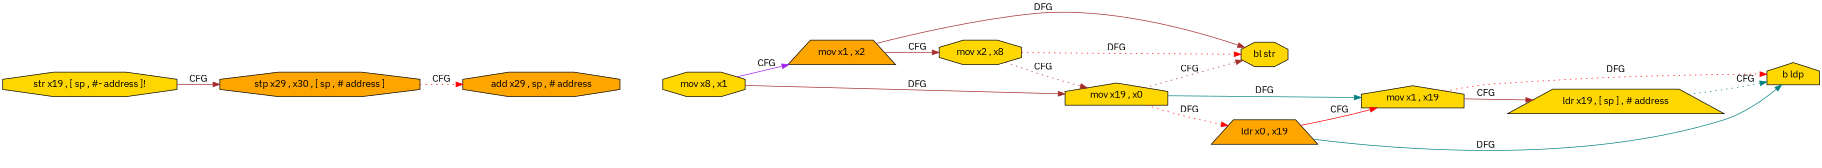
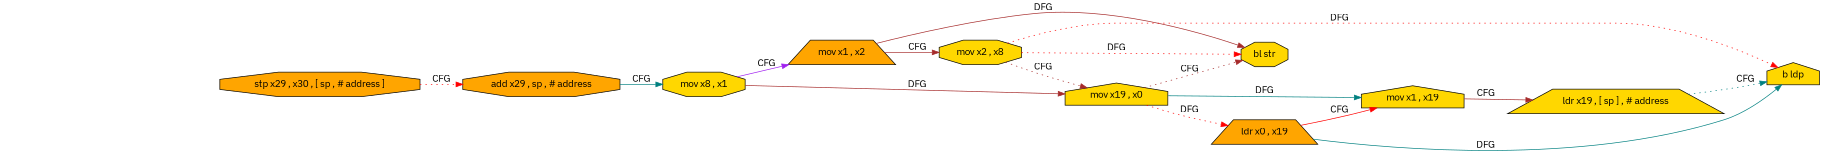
edge "mov x1 , x19" -> "b ldp": now "mov x2 , x8" -> "b ldp"
node "str x19 , [ sp , #- address ]!": removed
edge "add x29 , sp , # address" -> "mov x8 , x1": added, label "CFG"
